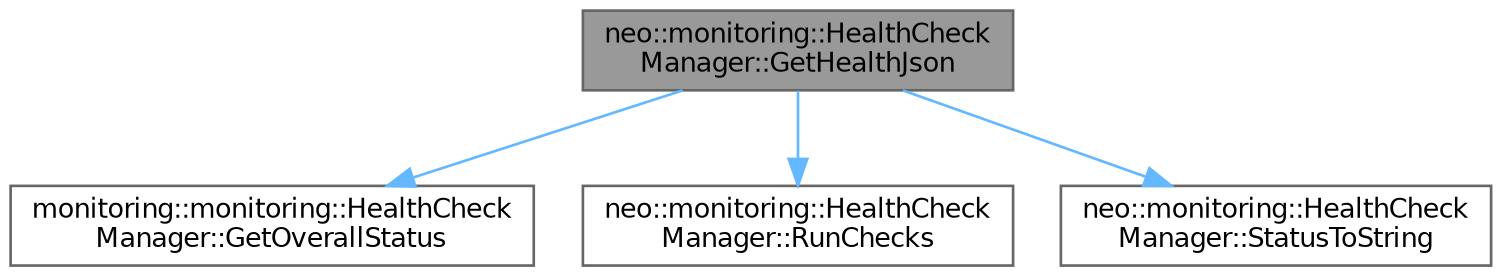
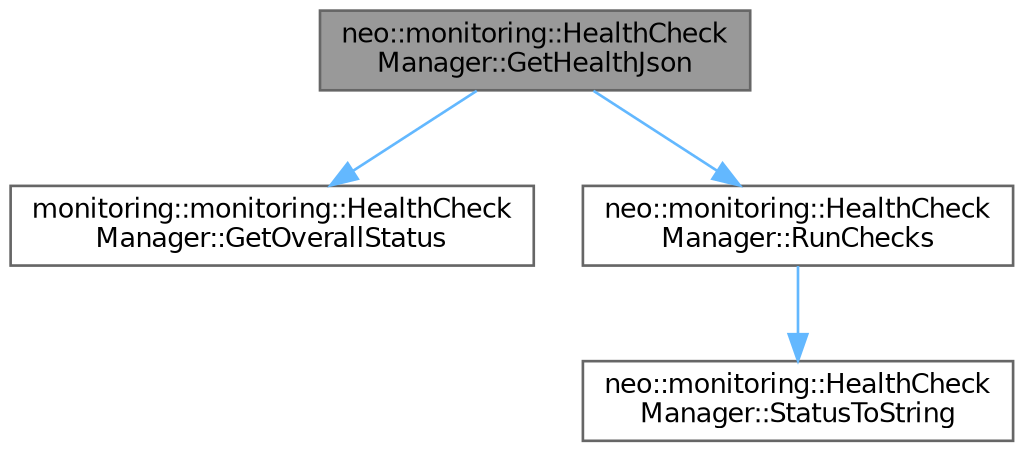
edge "neo::monitoring::HealthCheck Manager::GetHealthJson" -> "neo::monitoring::HealthCheck Manager::StatusToString": now "neo::monitoring::HealthCheck Manager::RunChecks" -> "neo::monitoring::HealthCheck Manager::StatusToString"
